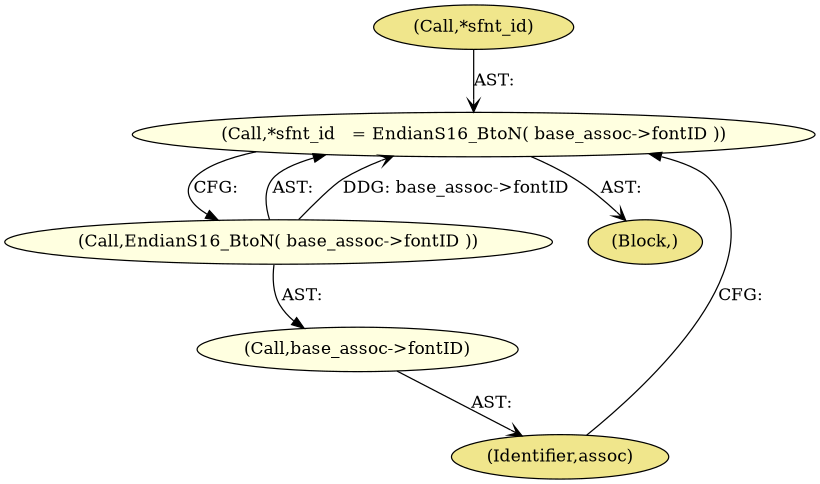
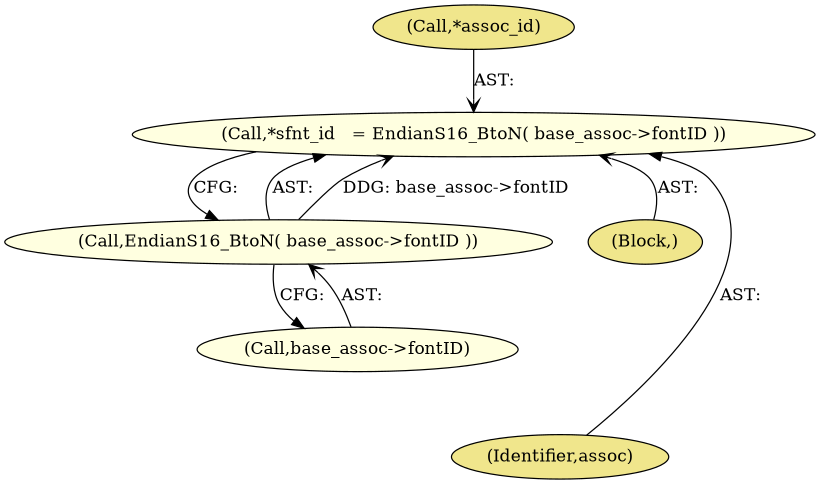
node "(Call,*sfnt_id)": label "(Call,*sfnt_id)" -> "(Call,*assoc_id)"
edge "(Call,*sfnt_id   = EndianS16_BtoN( base_assoc->fontID ))" -> "(Block,)": reversed
edge "(Call,EndianS16_BtoN( base_assoc->fontID ))" -> "(Call,base_assoc->fontID)": label "AST: " -> "CFG: "
edge "(Identifier,assoc)" -> "(Call,*sfnt_id   = EndianS16_BtoN( base_assoc->fontID ))": label "CFG: " -> "AST: "
edge "(Call,base_assoc->fontID)" -> "(Identifier,assoc)": now "(Call,base_assoc->fontID)" -> "(Call,EndianS16_BtoN( base_assoc->fontID ))"
